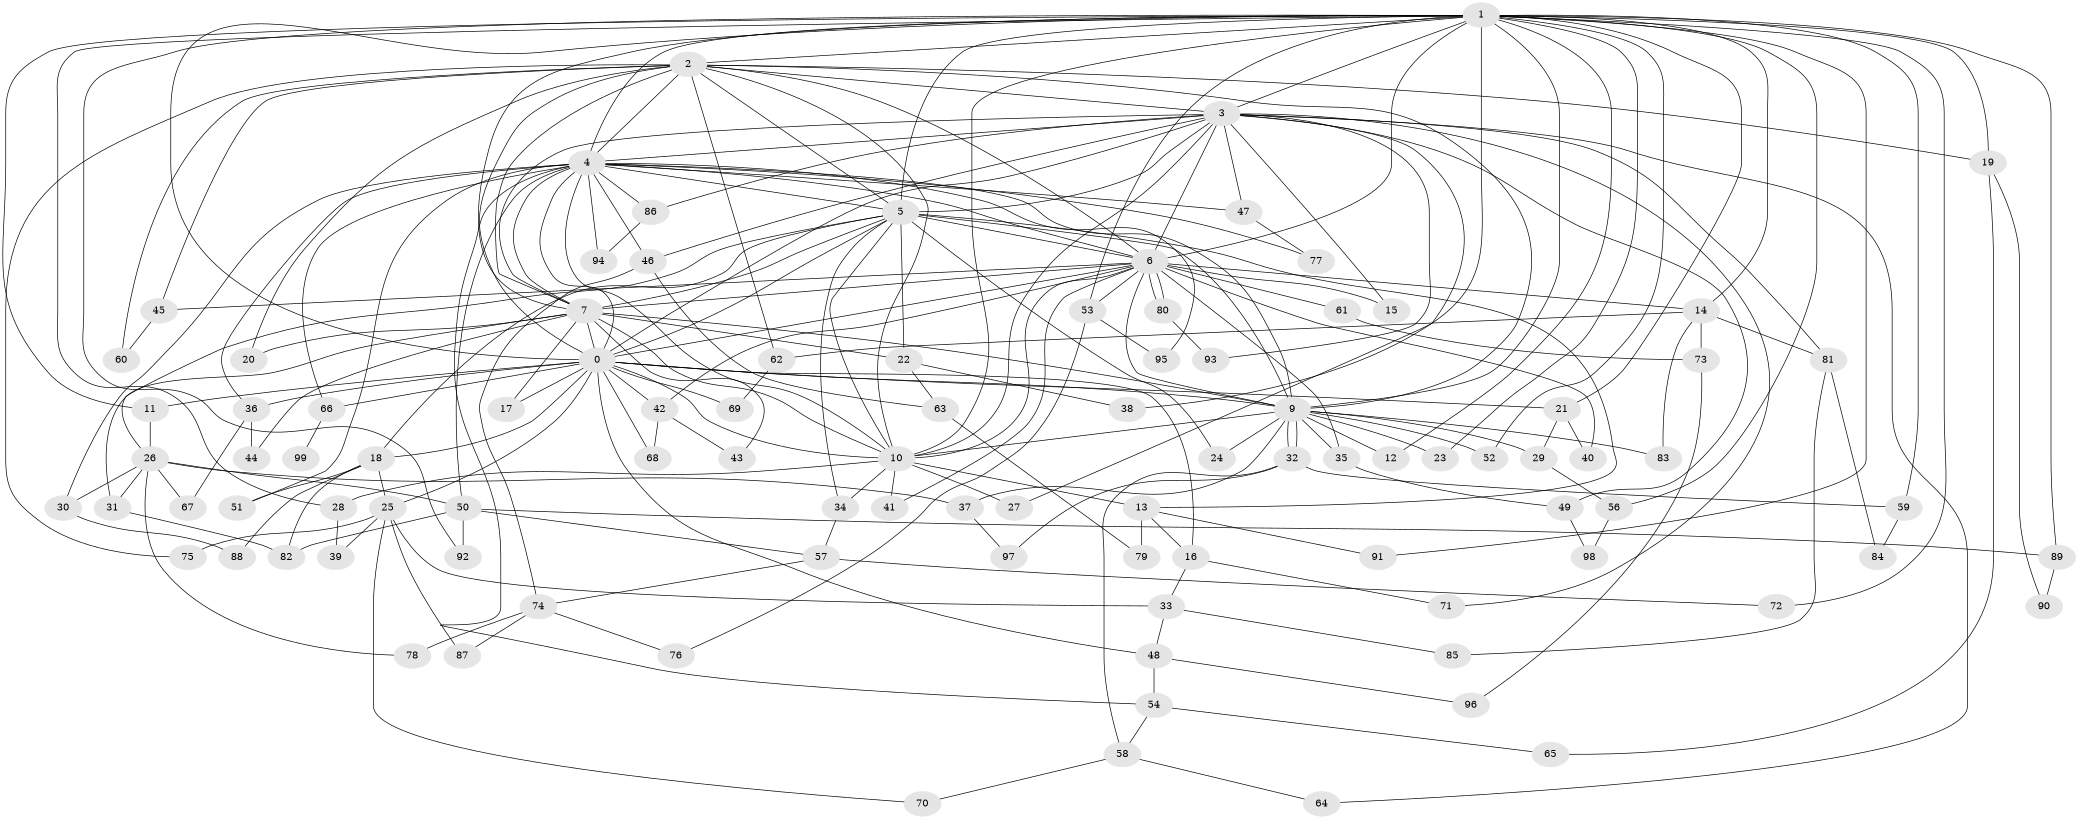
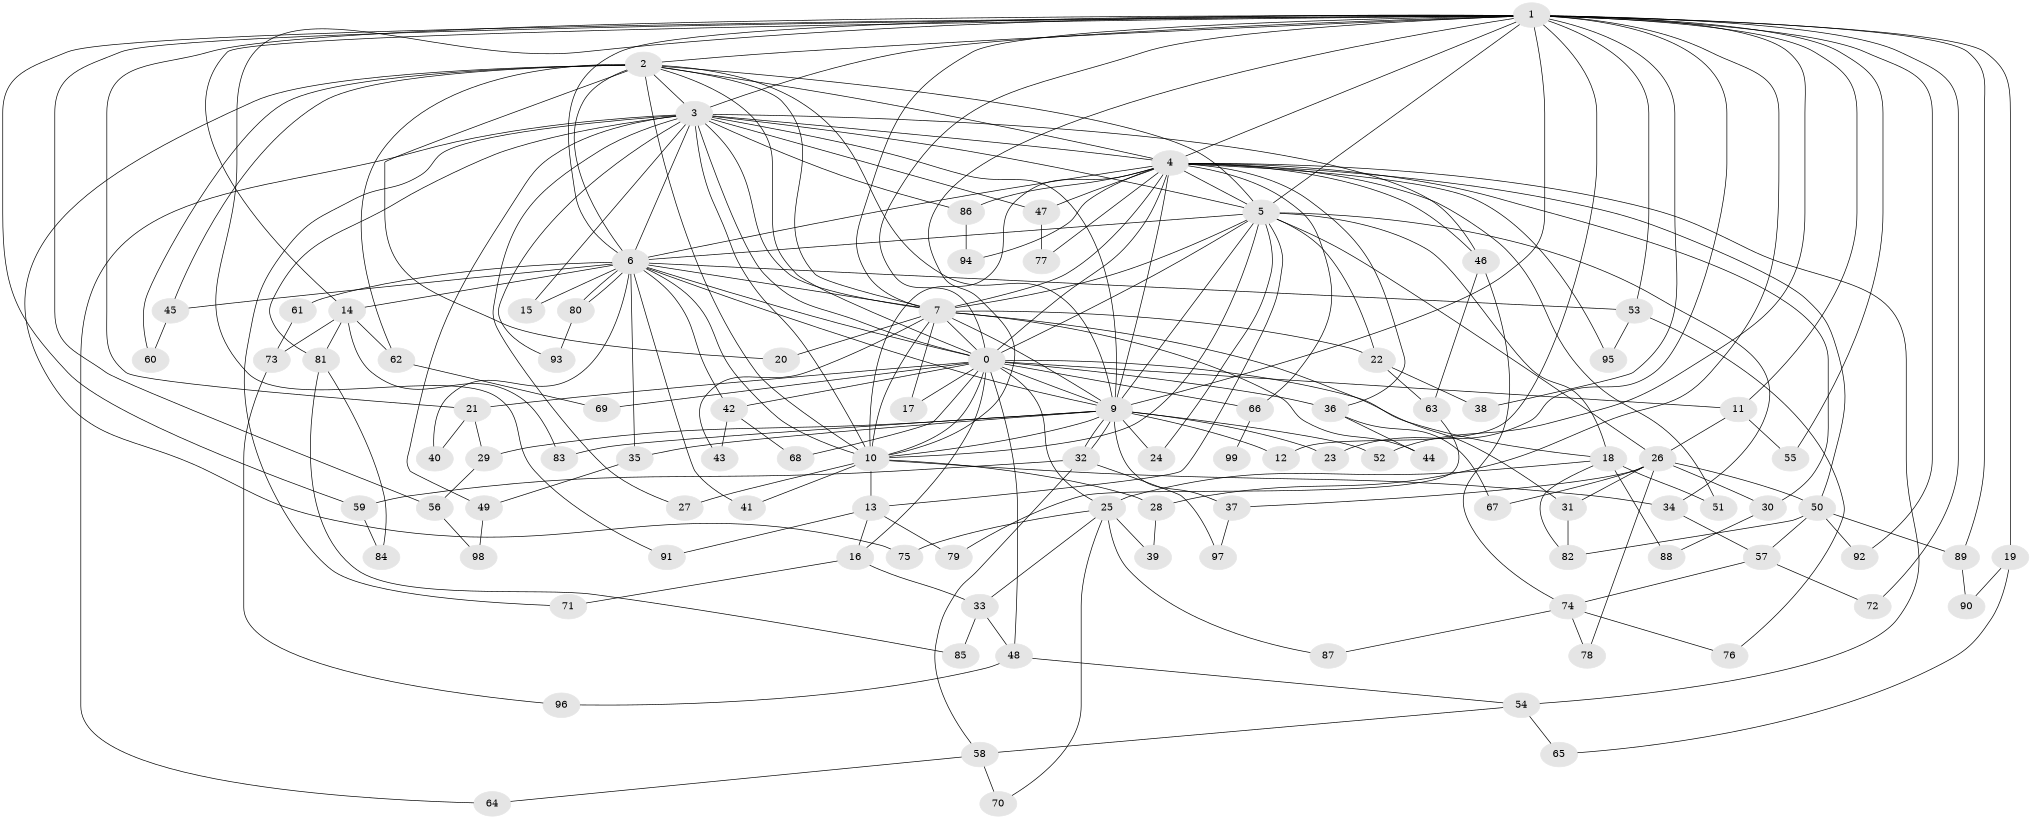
edge "2" -- "19": removed
edge "3" -- "9": added
node "55": added
